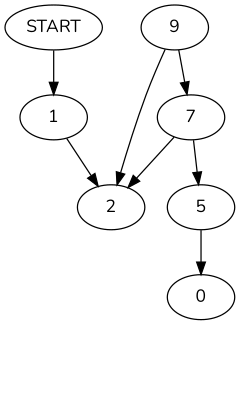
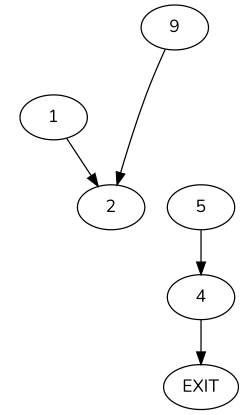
node "START": removed
node "7": removed
node "0": label "0" -> "4"
node "EXIT": added
